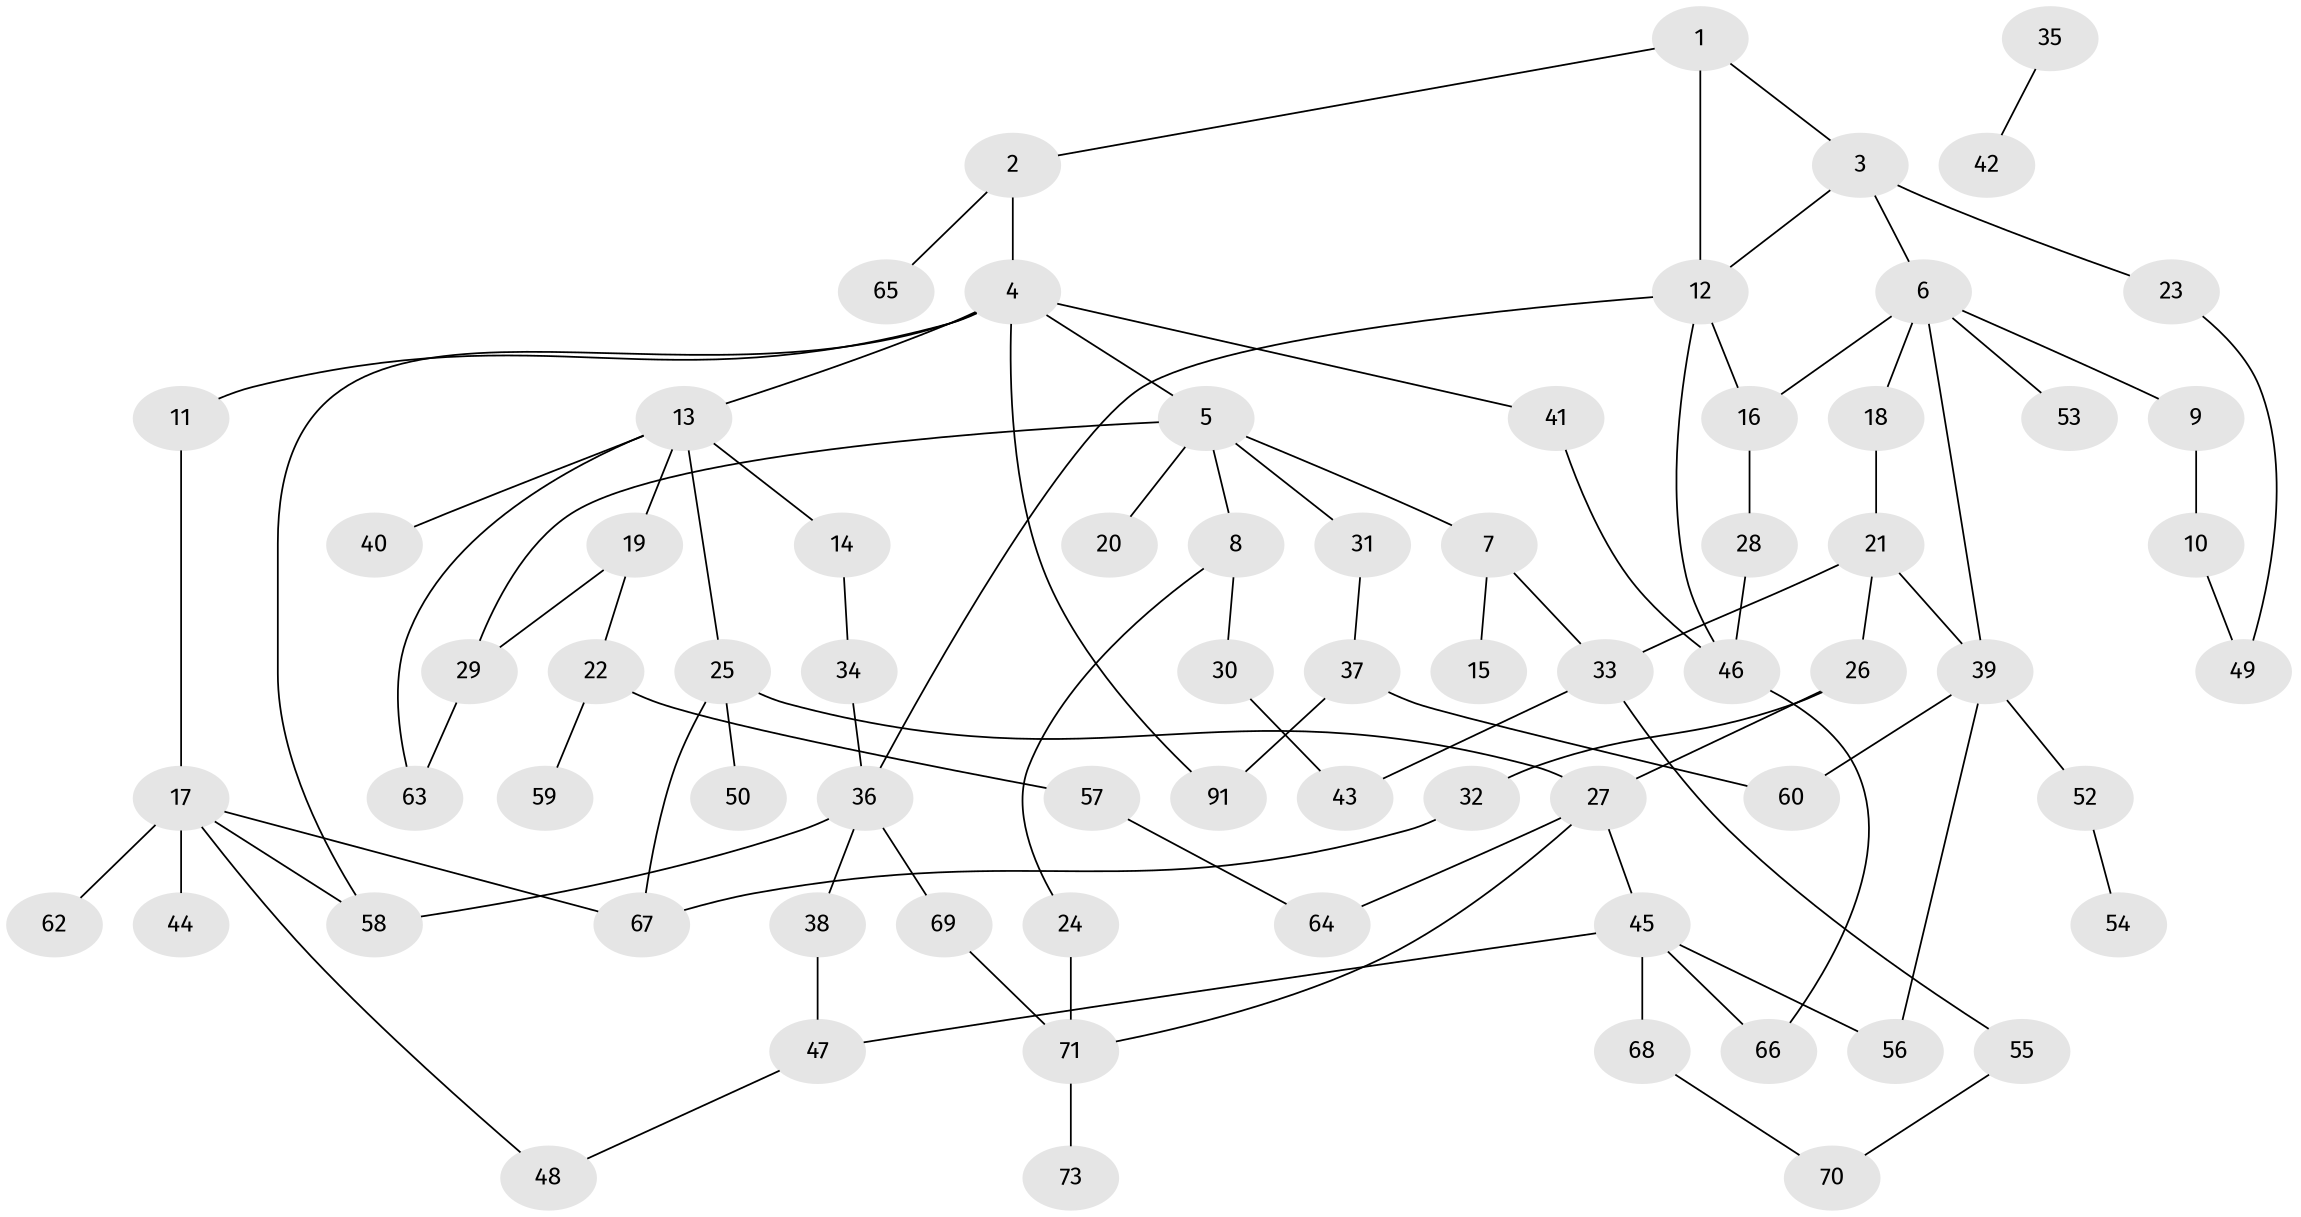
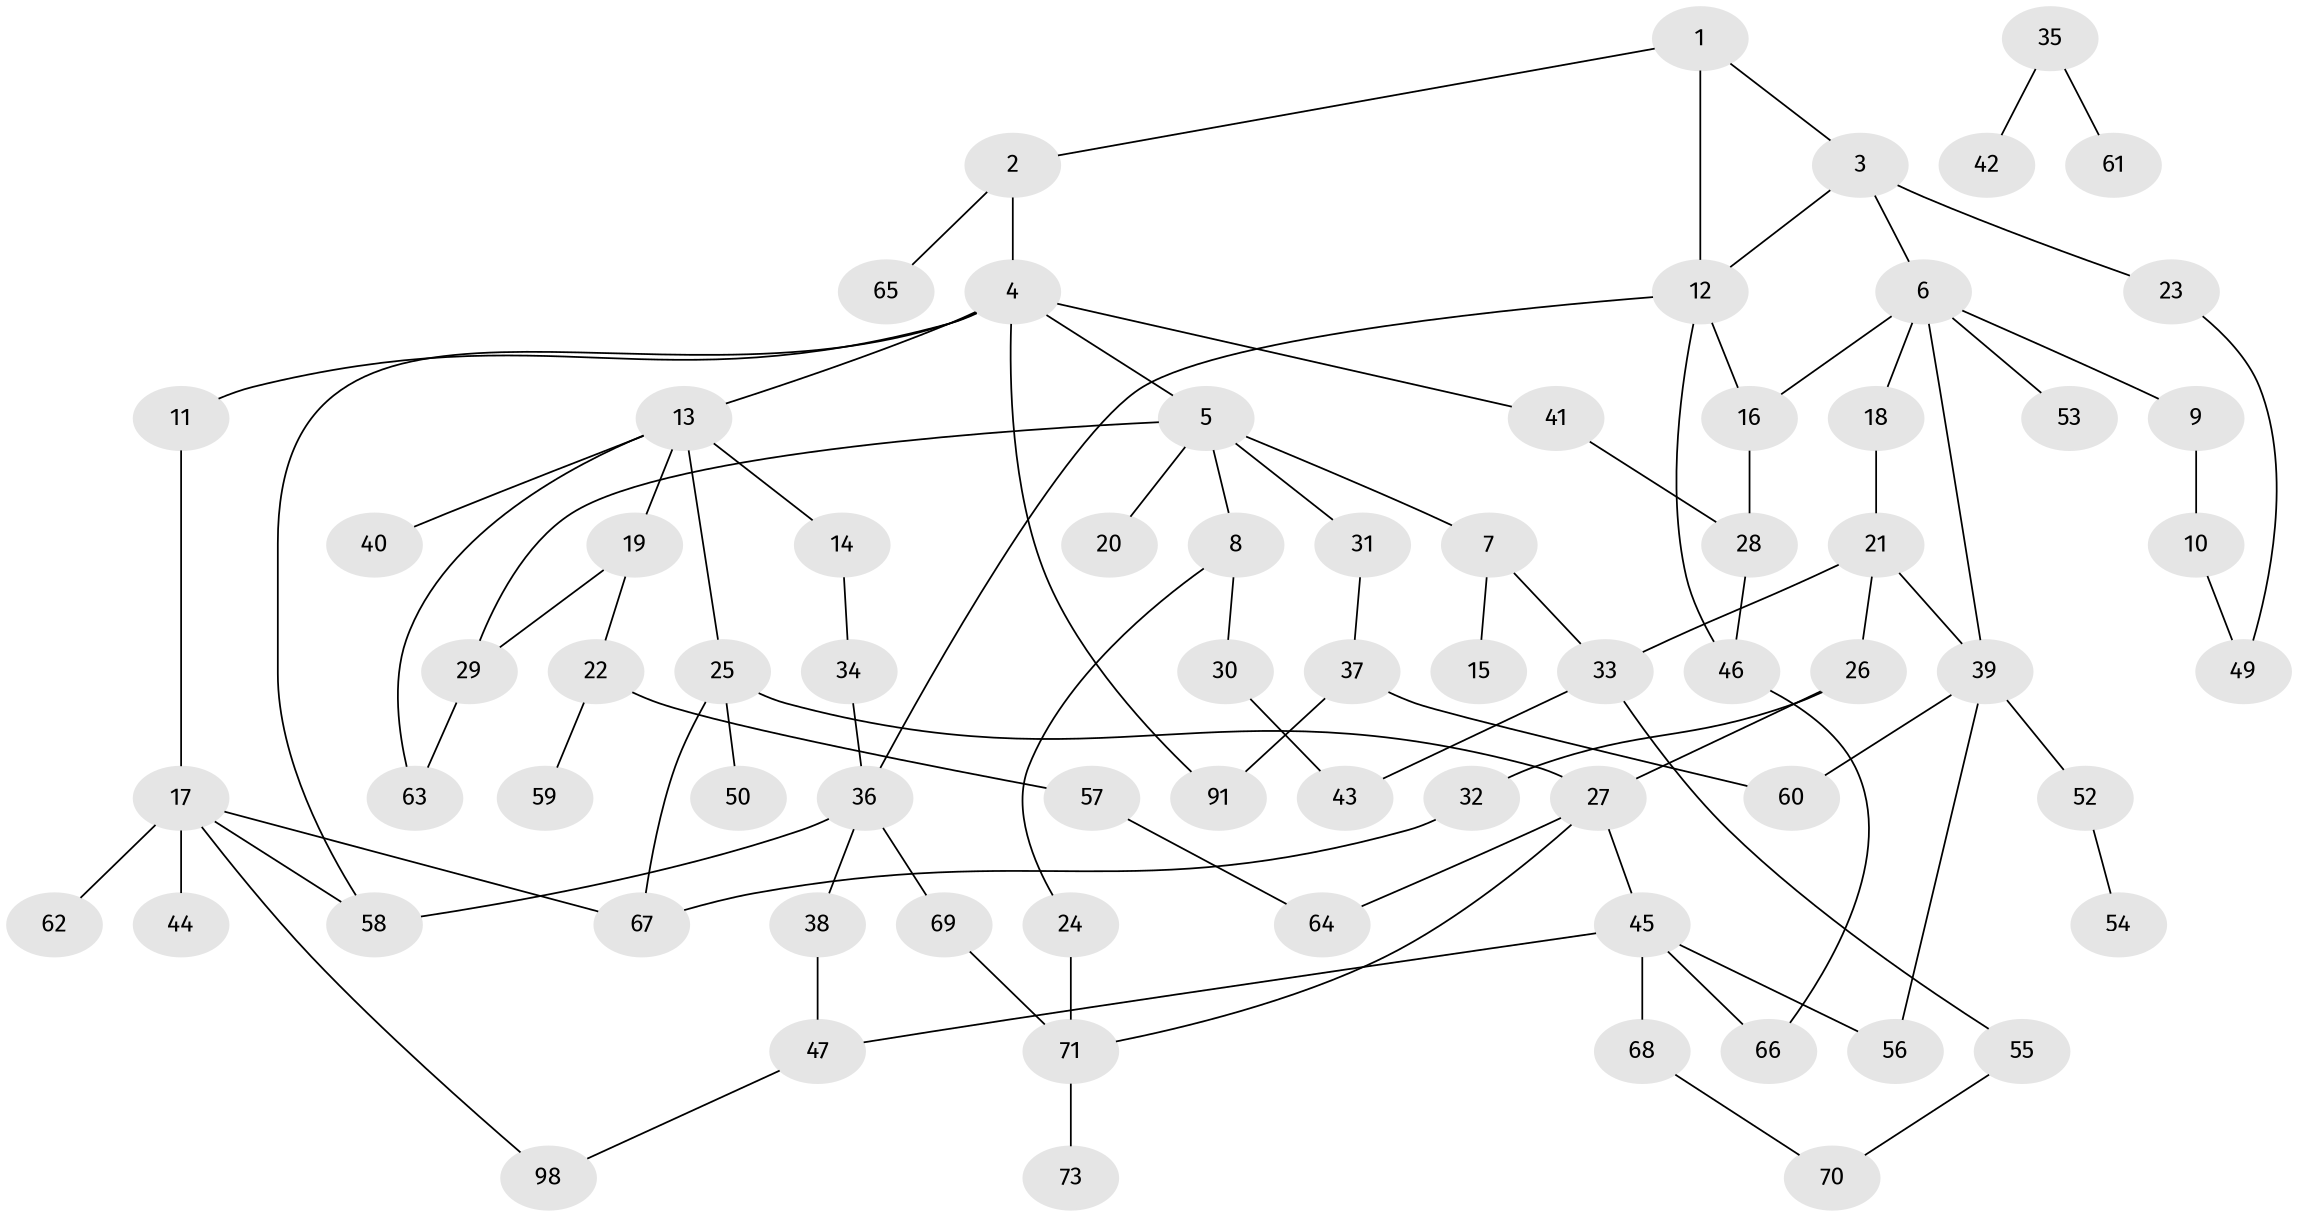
node "61": added
edge "41" -- "46": now "41" -- "28"
node "48": label "48" -> "98"
